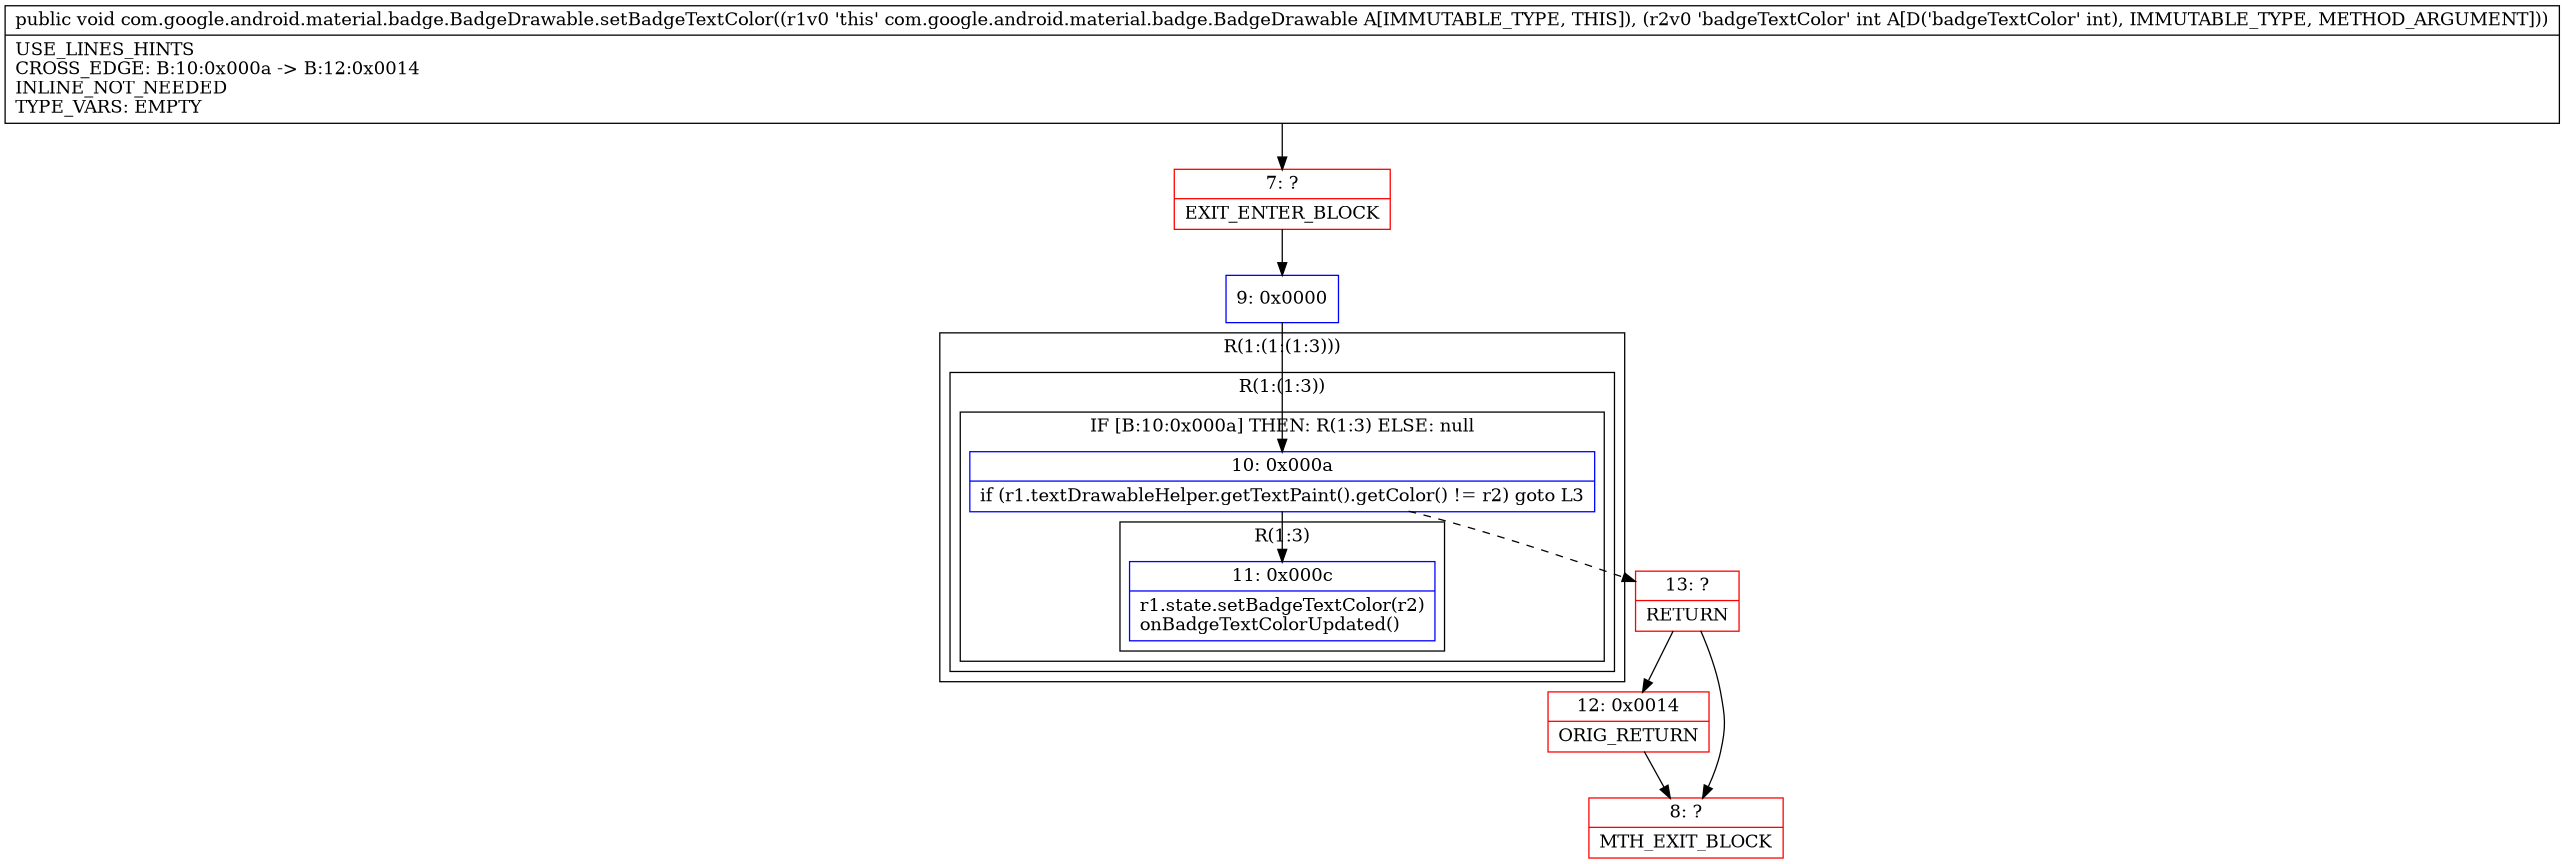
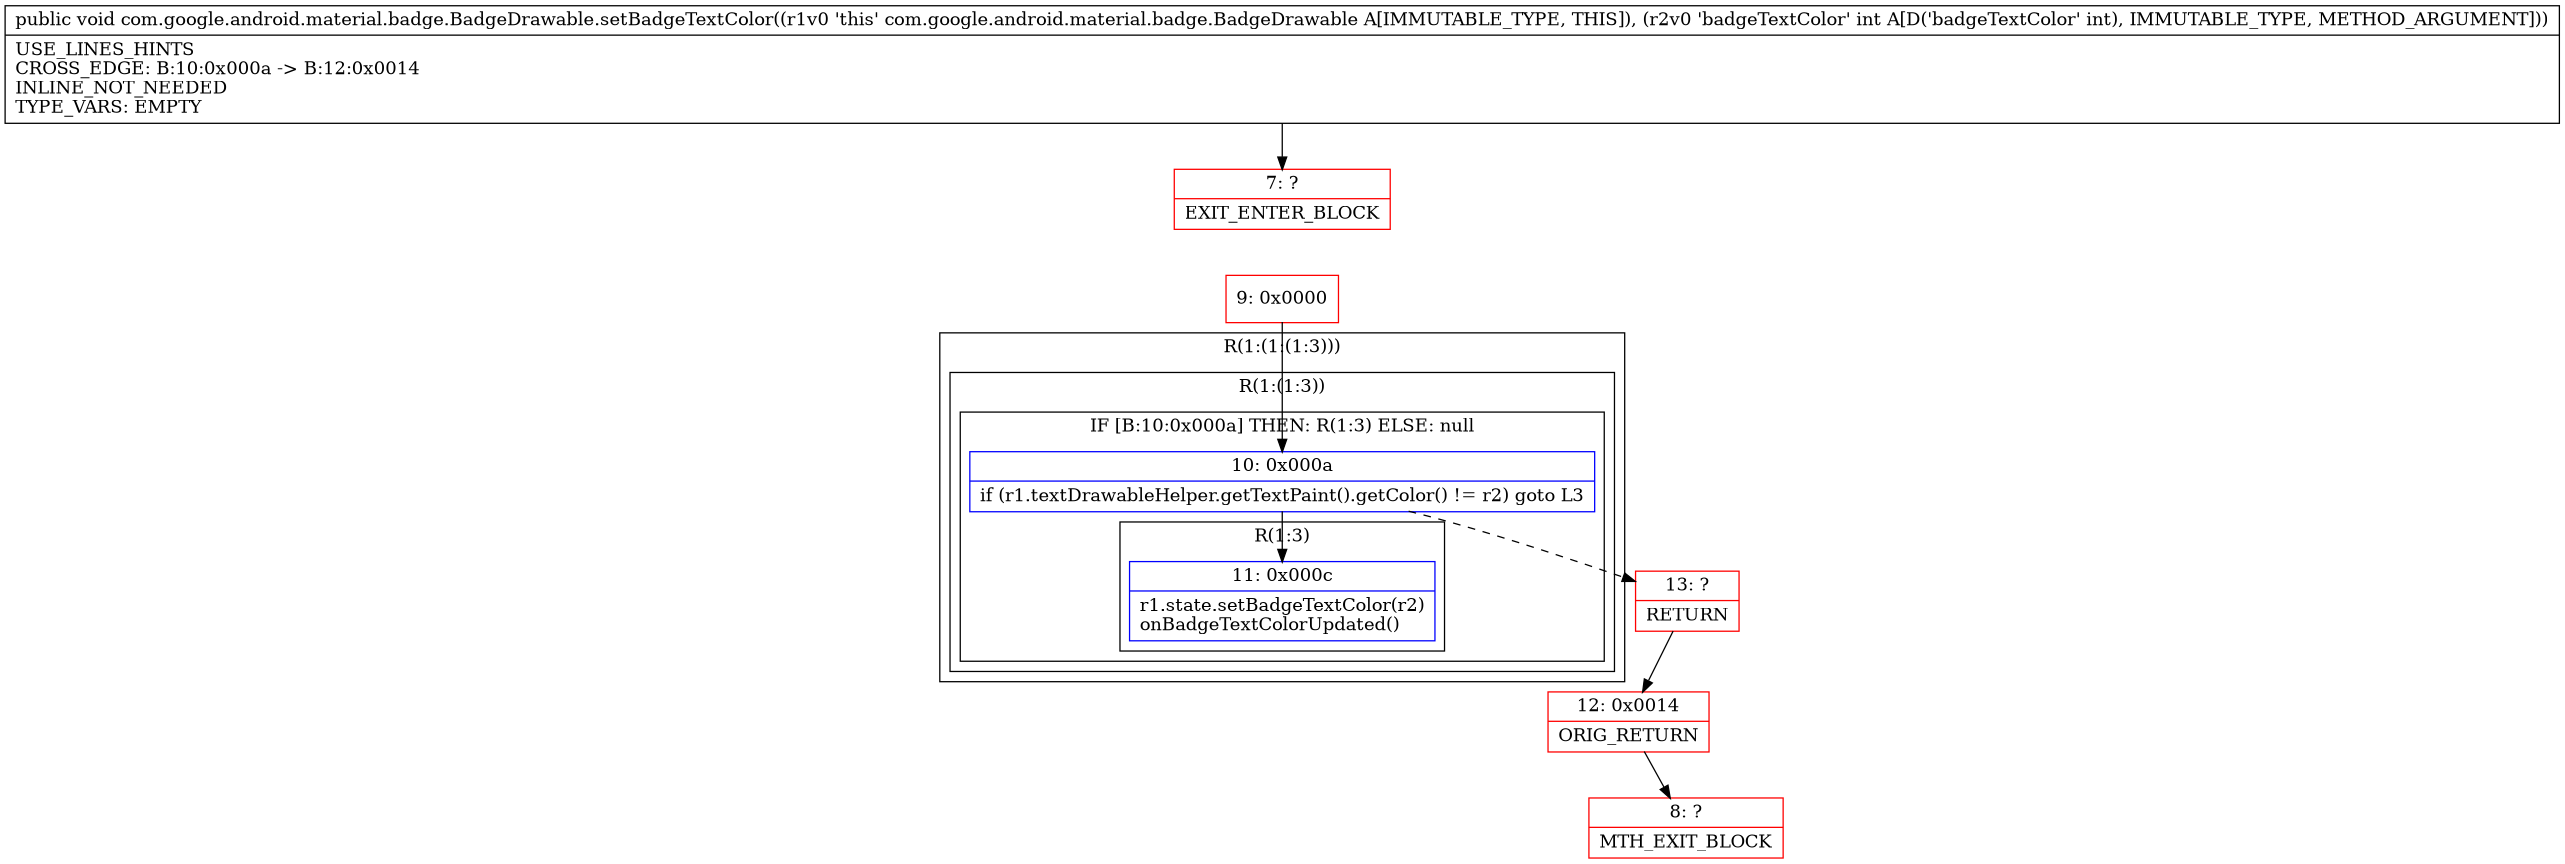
edge "7: ?" -> "9: 0x0000": removed
node "9: 0x0000": color blue -> red
edge "13: ?" -> "8: ?": removed
